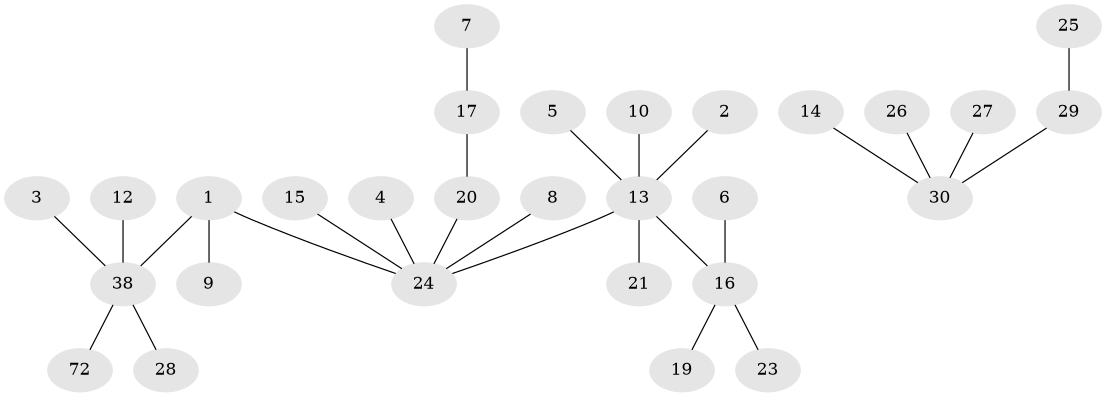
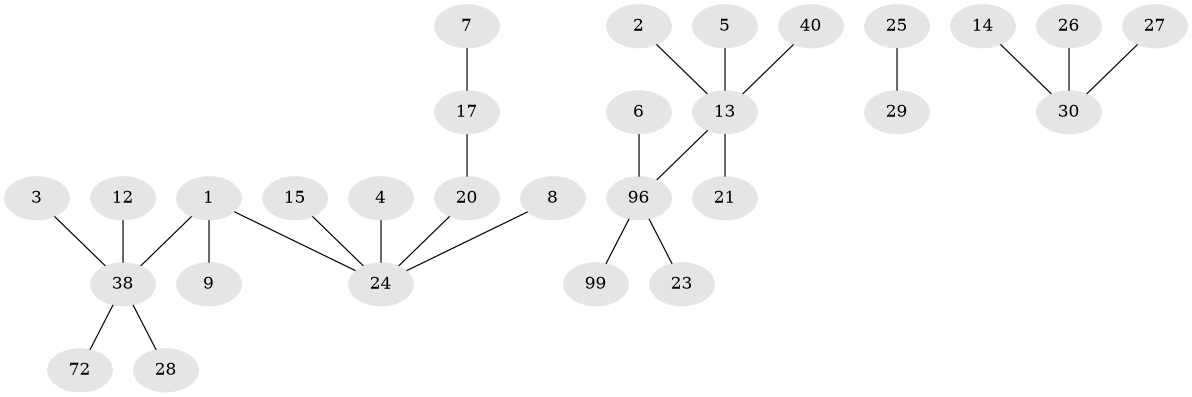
node "10": label "10" -> "40"
edge "29" -- "30": removed
edge "13" -- "24": removed
node "16": label "16" -> "96"
node "19": label "19" -> "99"
